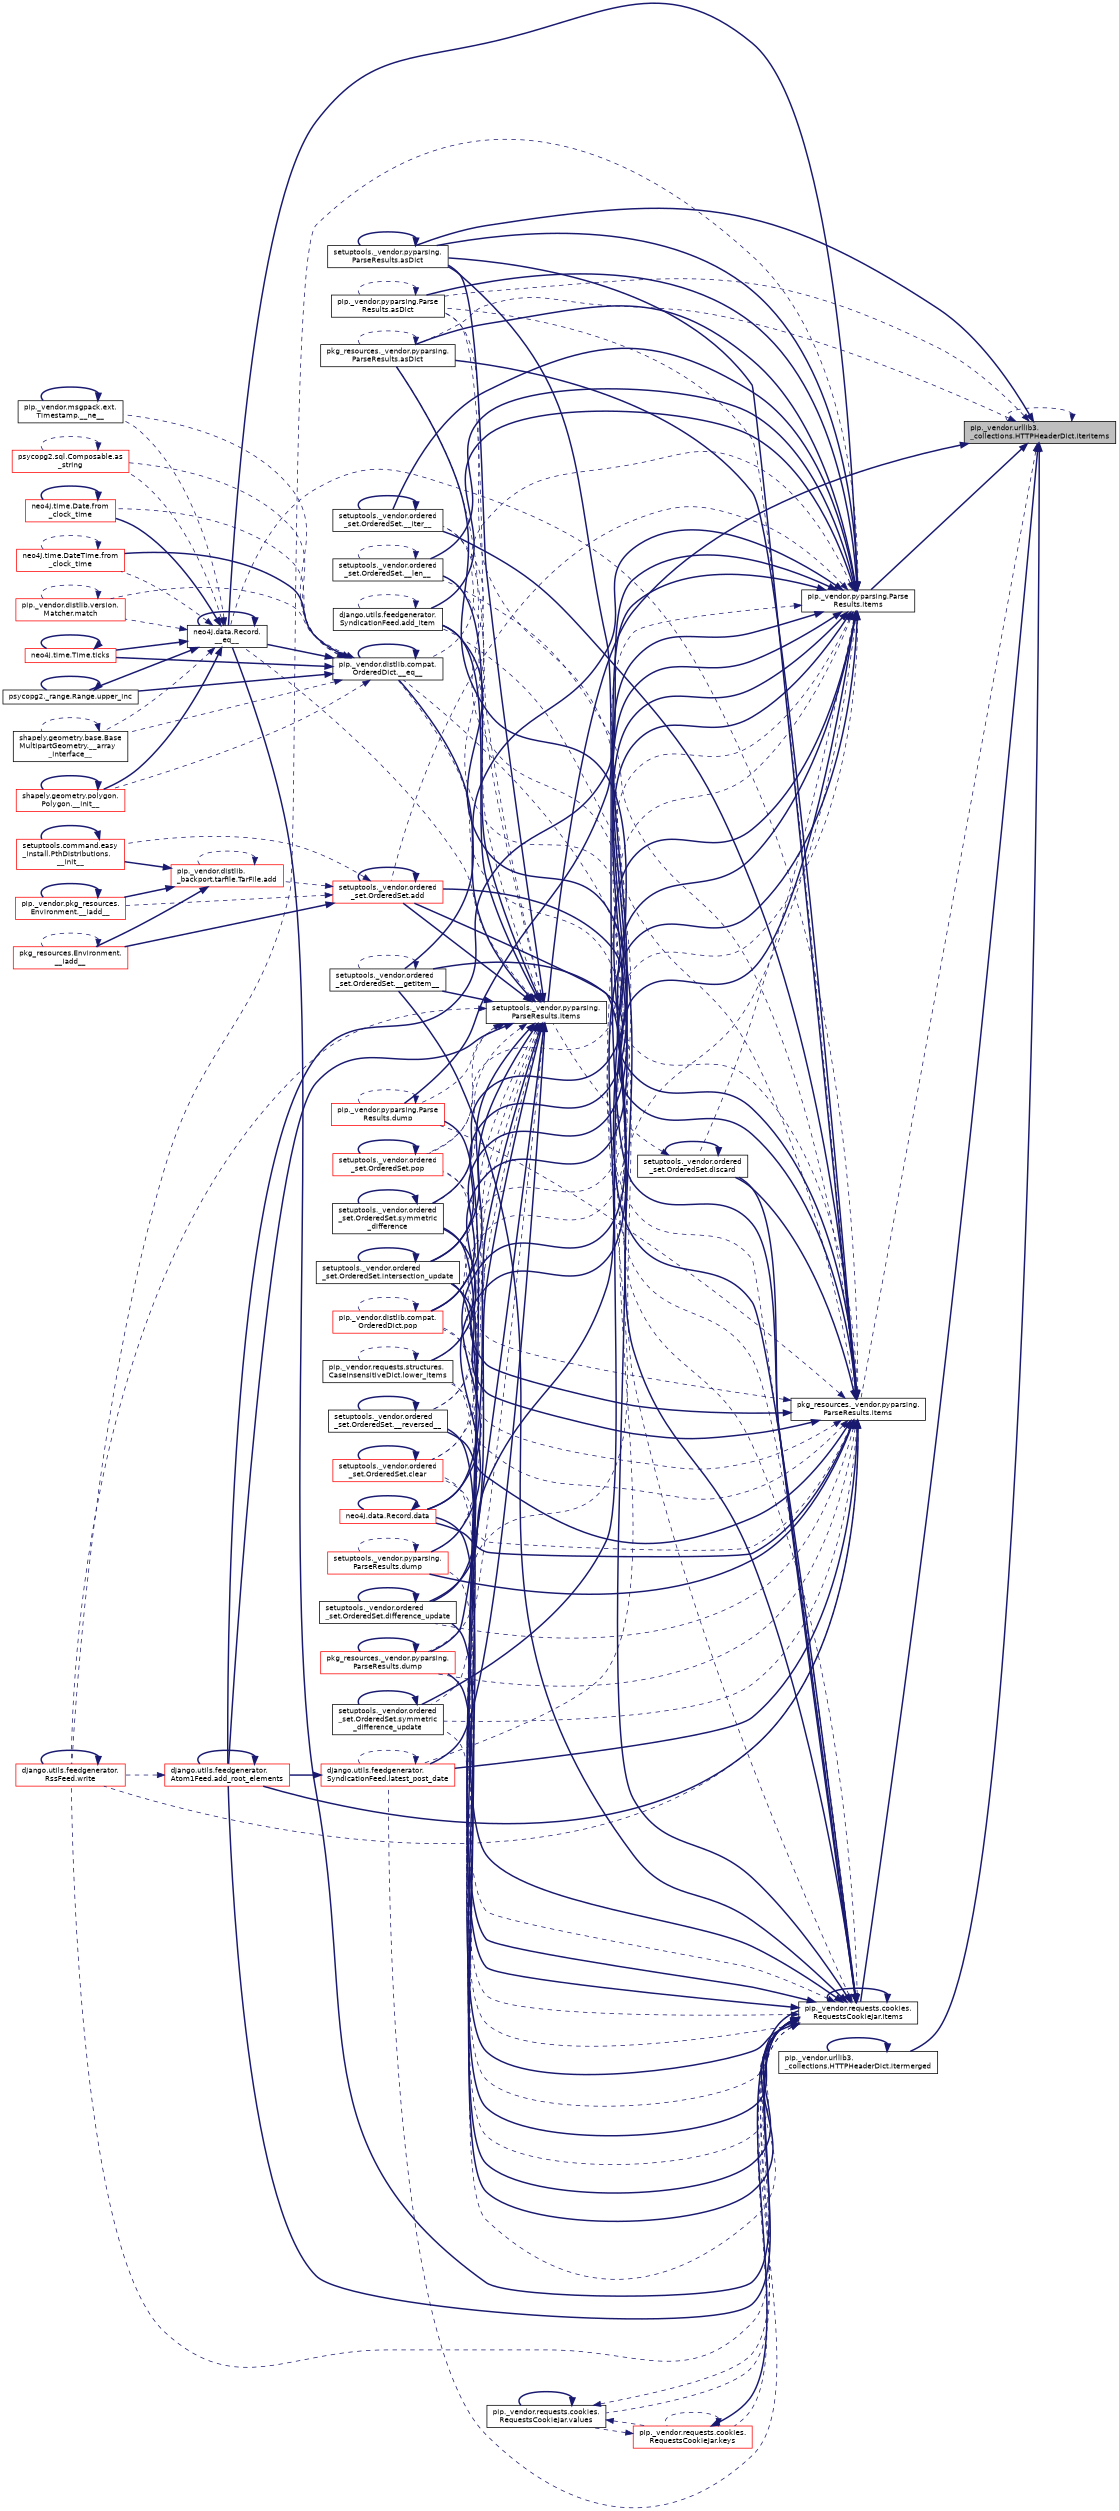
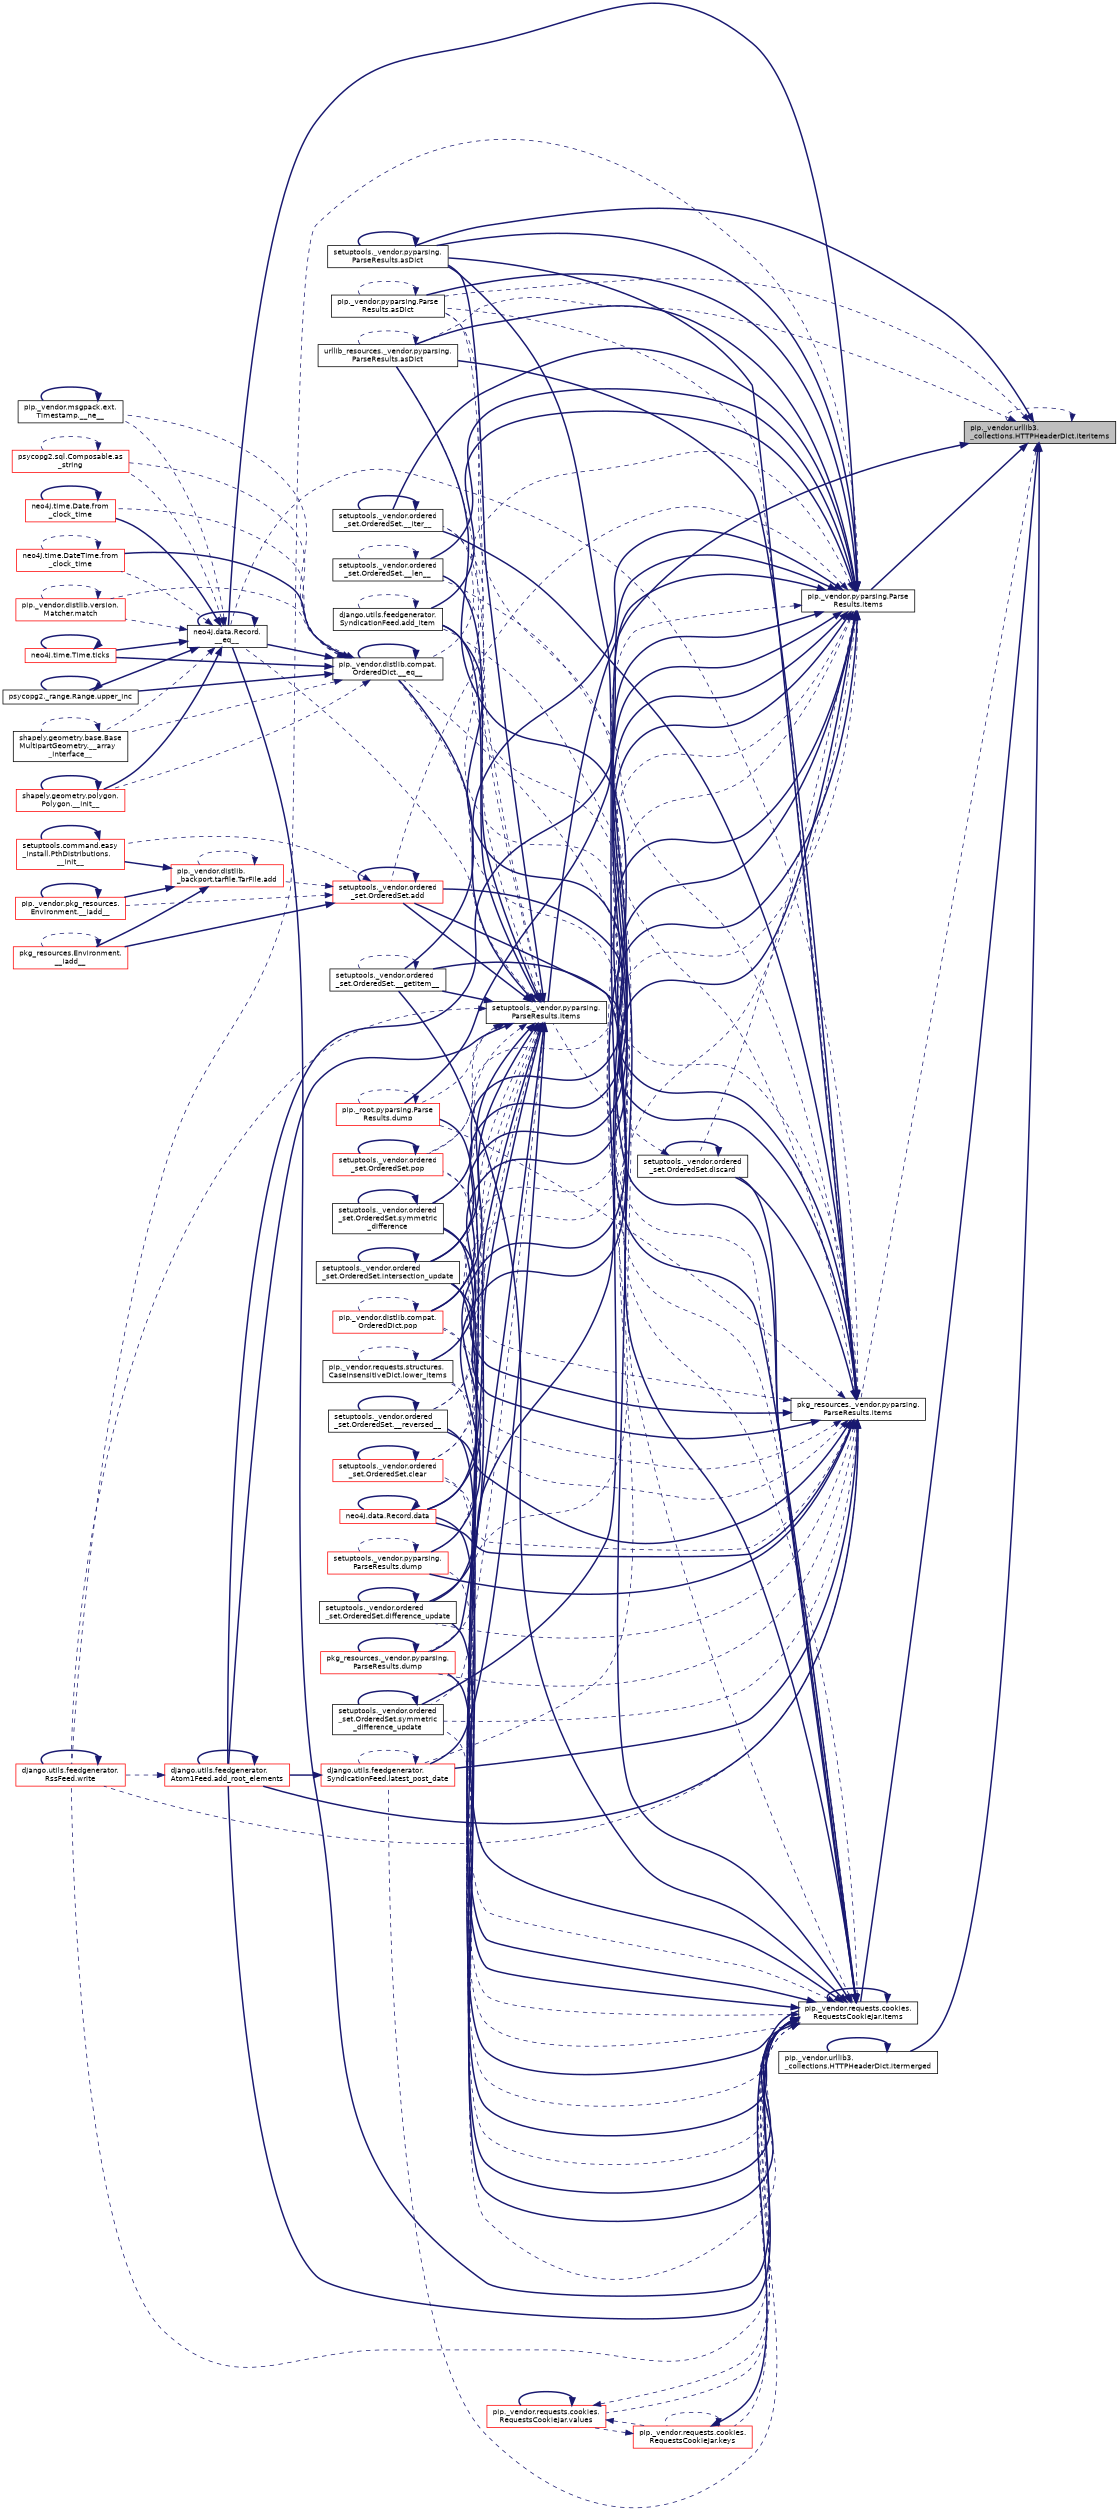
node "pkg_resources._vendor.pyparsing. ParseResults.asDict": label "pkg_resources._vendor.pyparsing. ParseResults.asDict" -> "urllib_resources._vendor.pyparsing. ParseResults.asDict"
node "pip._vendor.pyparsing.Parse Results.dump": label "pip._vendor.pyparsing.Parse Results.dump" -> "pip._root.pyparsing.Parse Results.dump"
node "pip._vendor.requests.cookies. RequestsCookieJar.values": color black -> red
